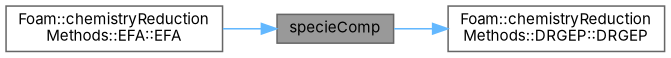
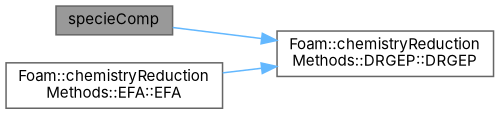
edge "Foam::chemistryReduction Methods::EFA::EFA" -> "specieComp": now "Foam::chemistryReduction Methods::EFA::EFA" -> "Foam::chemistryReduction Methods::DRGEP::DRGEP"
